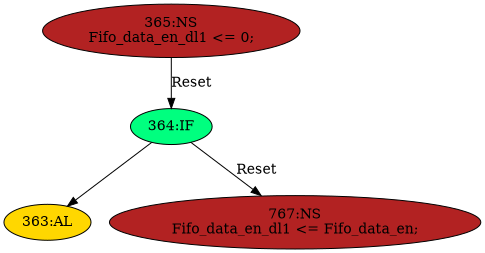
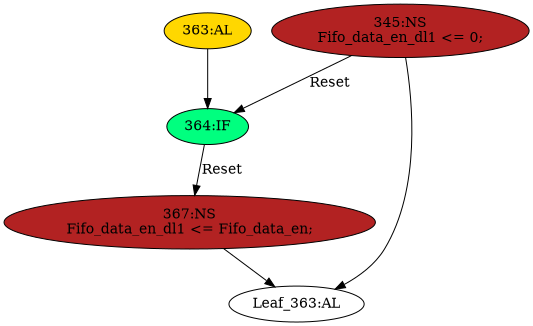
node "365:NS Fifo_data_en_dl1 <= 0;": label "365:NS Fifo_data_en_dl1 <= 0;" -> "345:NS Fifo_data_en_dl1 <= 0;"
edge "364:IF" -> "363:AL": reversed
node "767:NS Fifo_data_en_dl1 <= Fifo_data_en;": label "767:NS Fifo_data_en_dl1 <= Fifo_data_en;" -> "367:NS Fifo_data_en_dl1 <= Fifo_data_en;"
node "Leaf_363:AL": added
